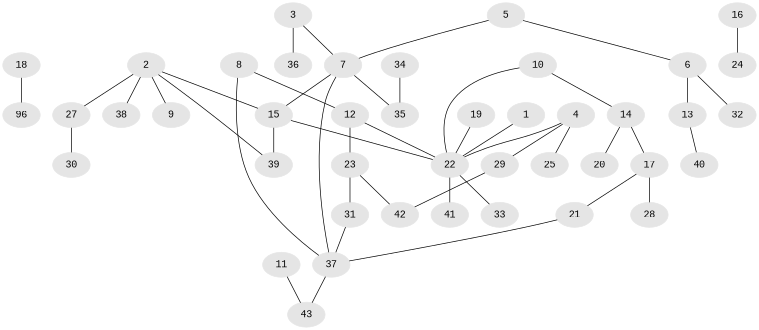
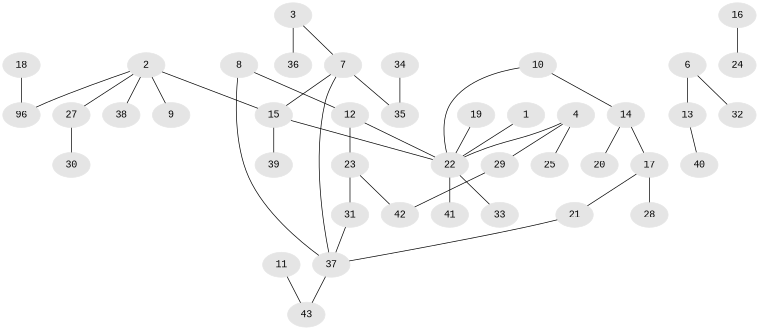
node "5": removed
edge "2" -- "39": now "2" -- "96"
